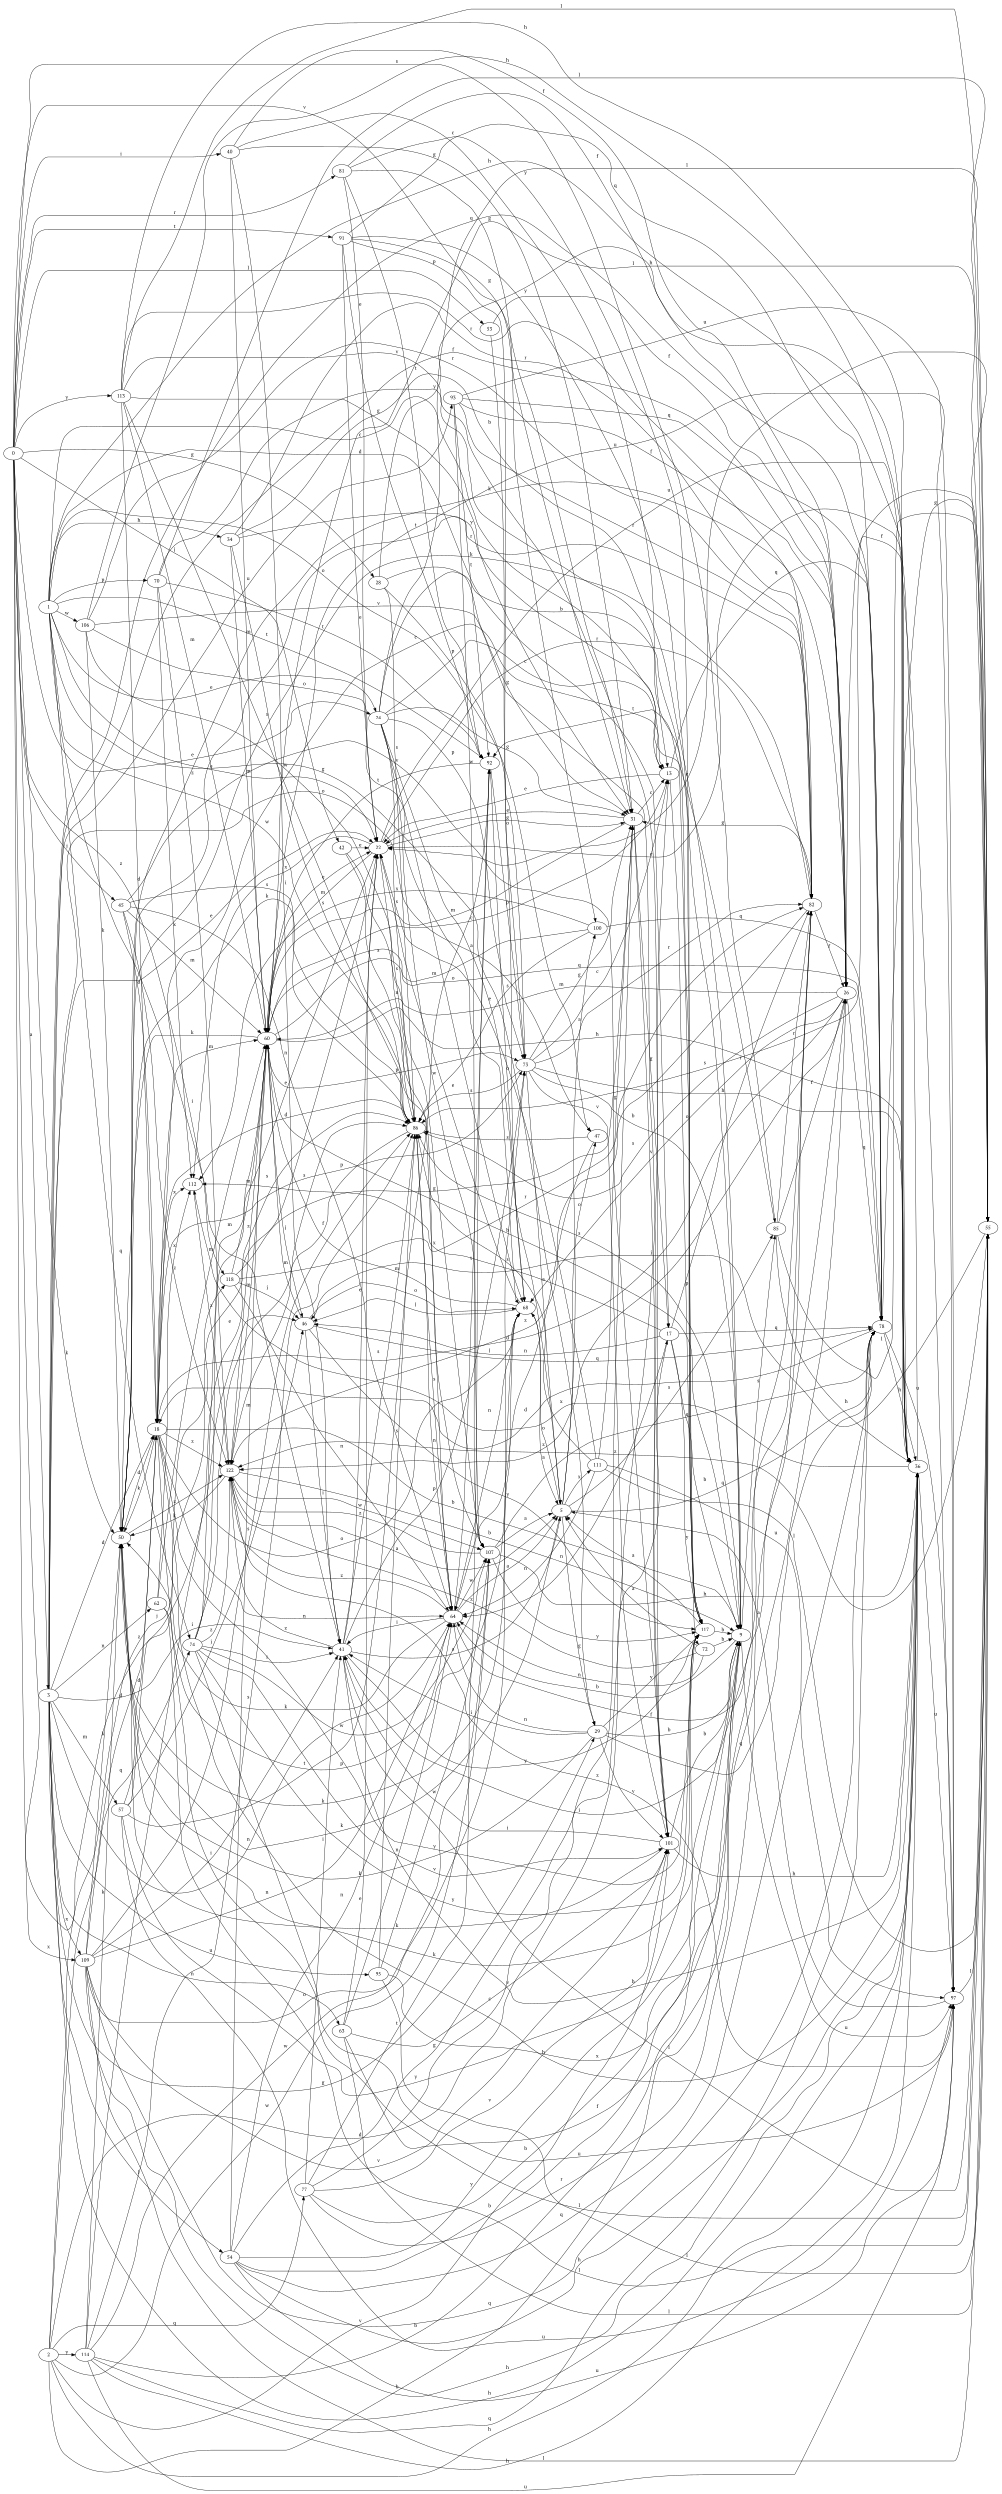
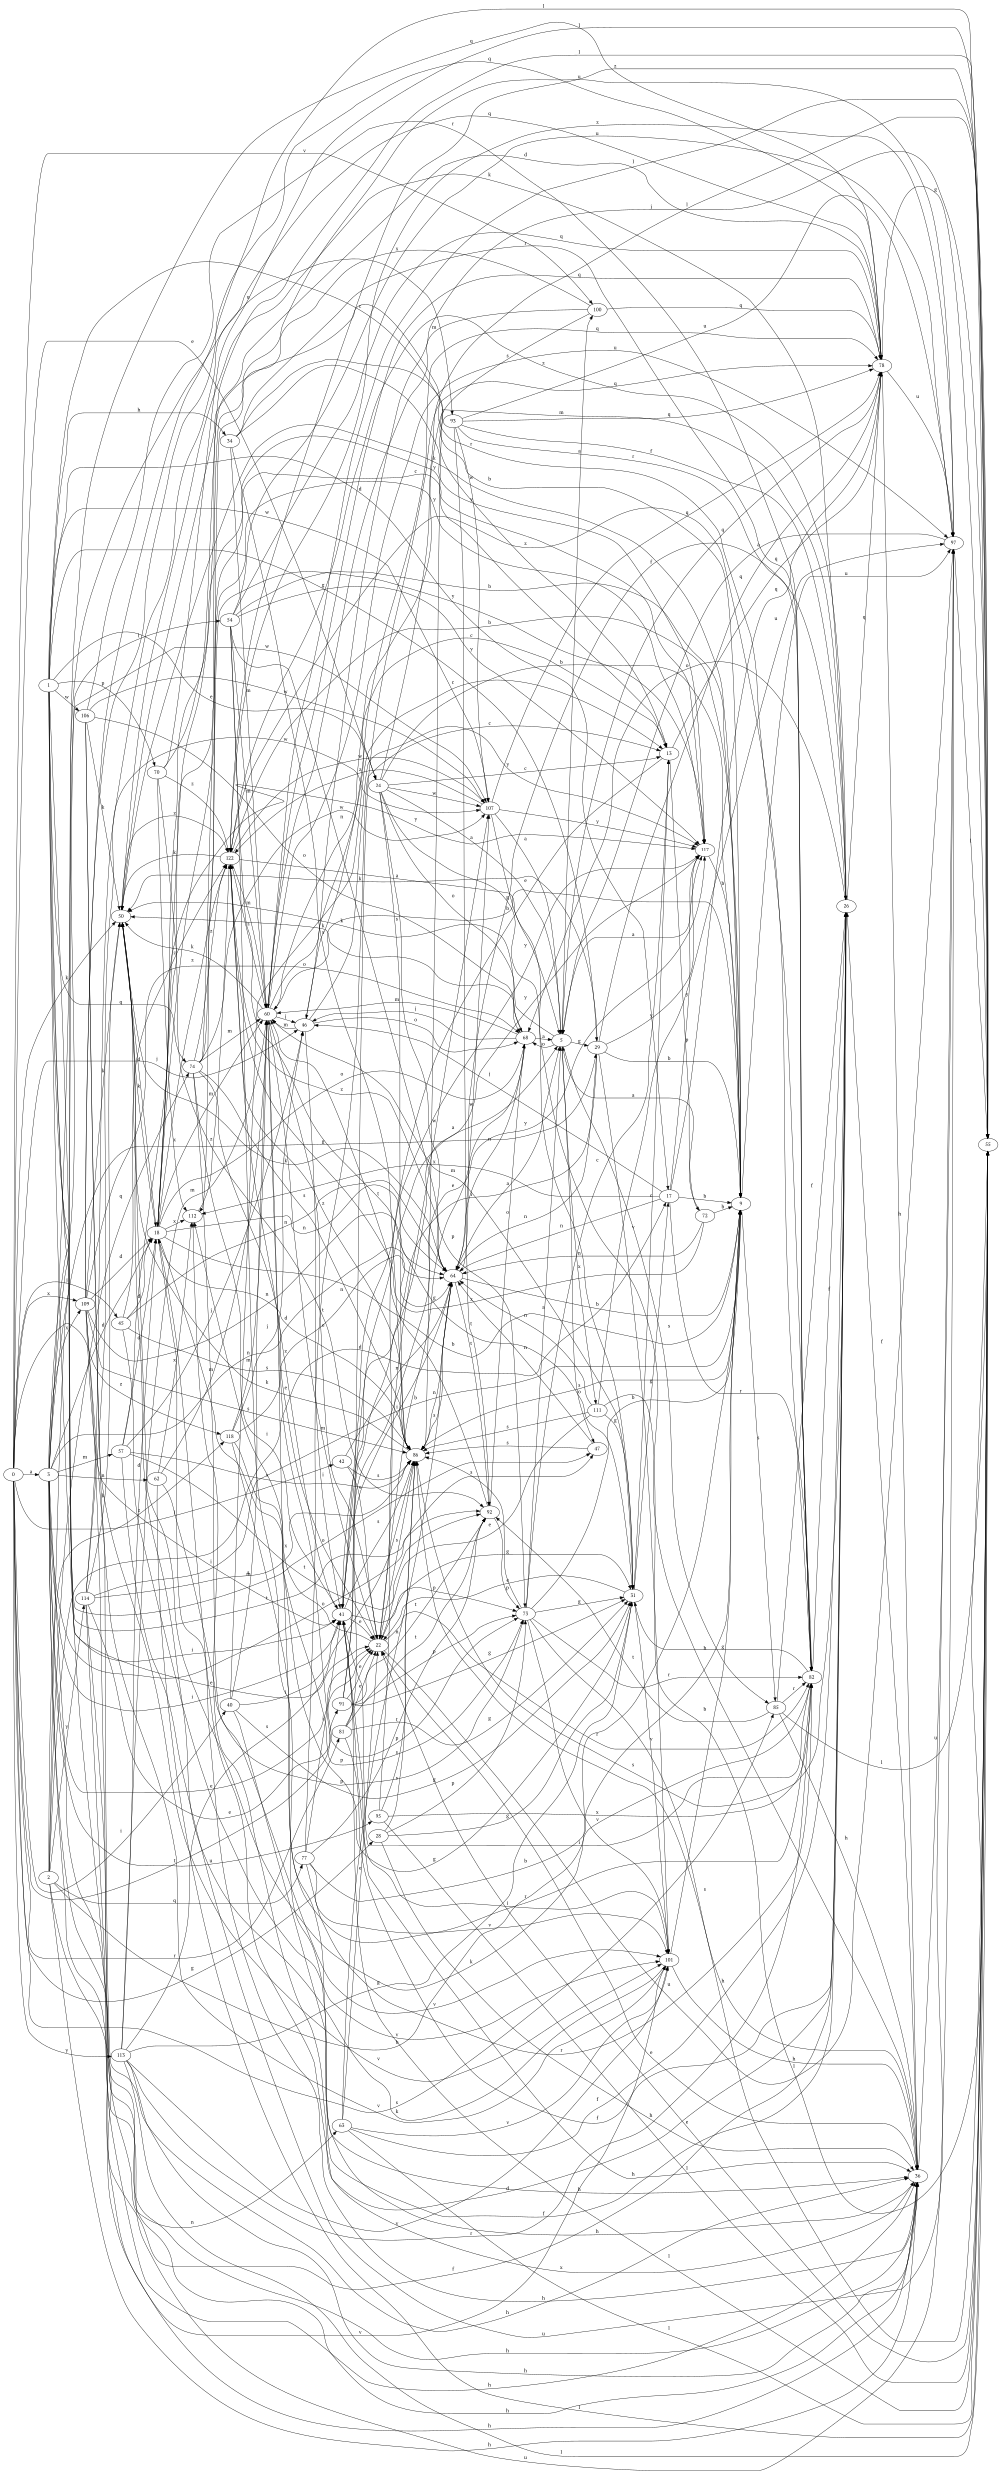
node "53": removed
edge "45" -> "60": removed, label "m"
edge "86" -> "122": label "f" -> "z"
edge "9" -> "64": reversed
